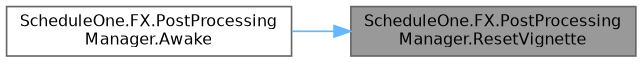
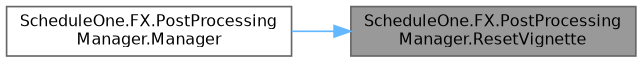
node "ScheduleOne.FX.PostProcessing Manager.Awake": label "ScheduleOne.FX.PostProcessing Manager.Awake" -> "ScheduleOne.FX.PostProcessing Manager.Manager"
